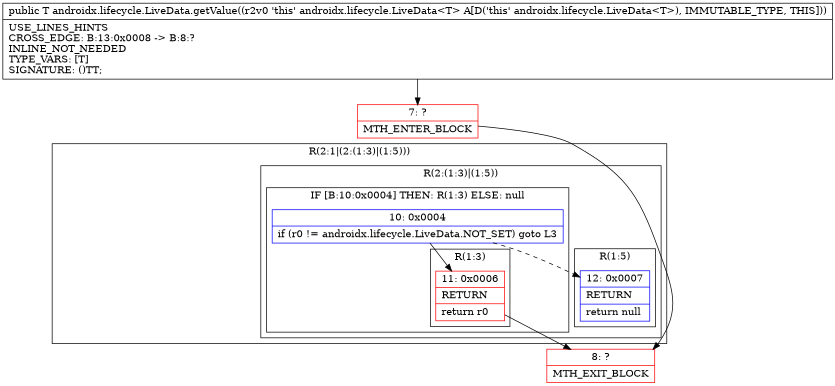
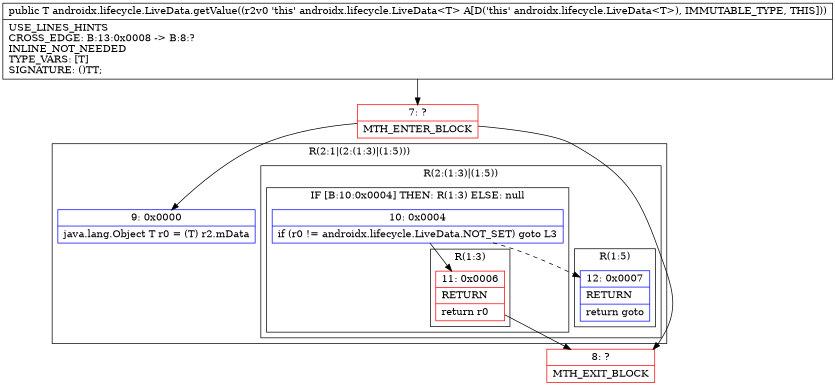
node "9: 0x0000": added
node "12: 0x0007": text "return null" -> "return goto"
